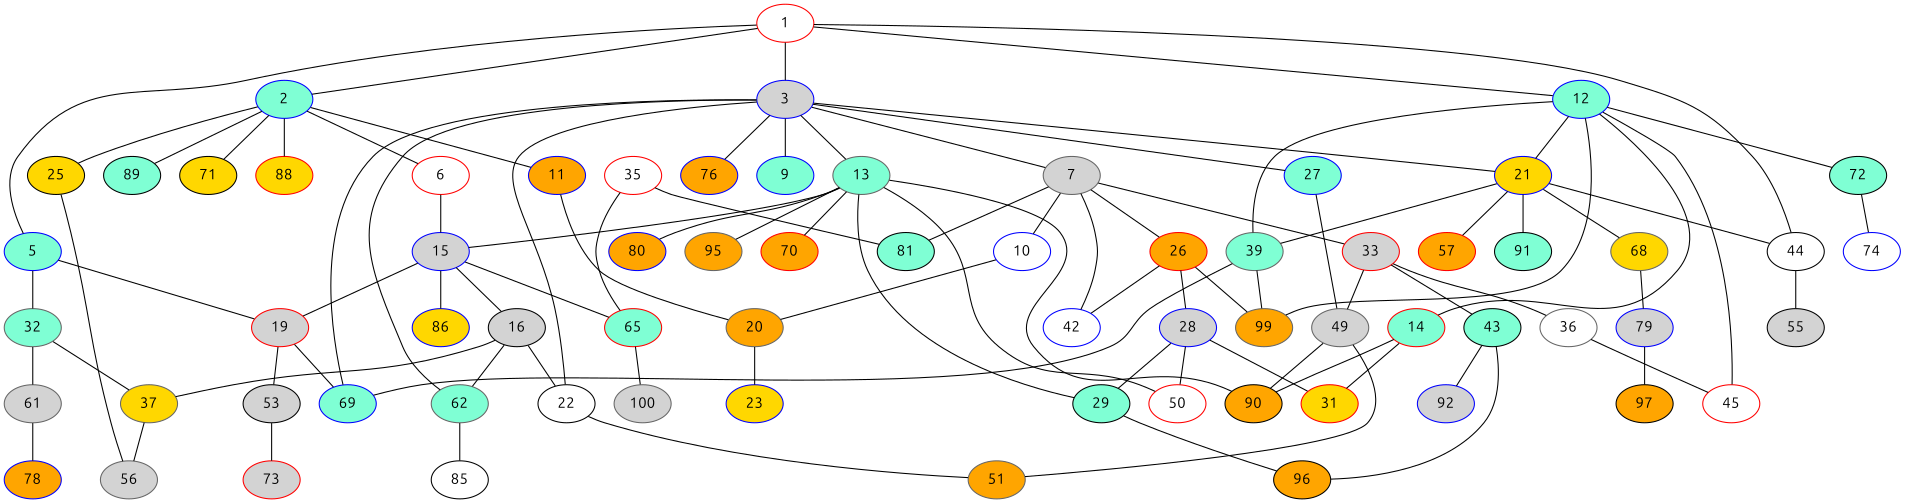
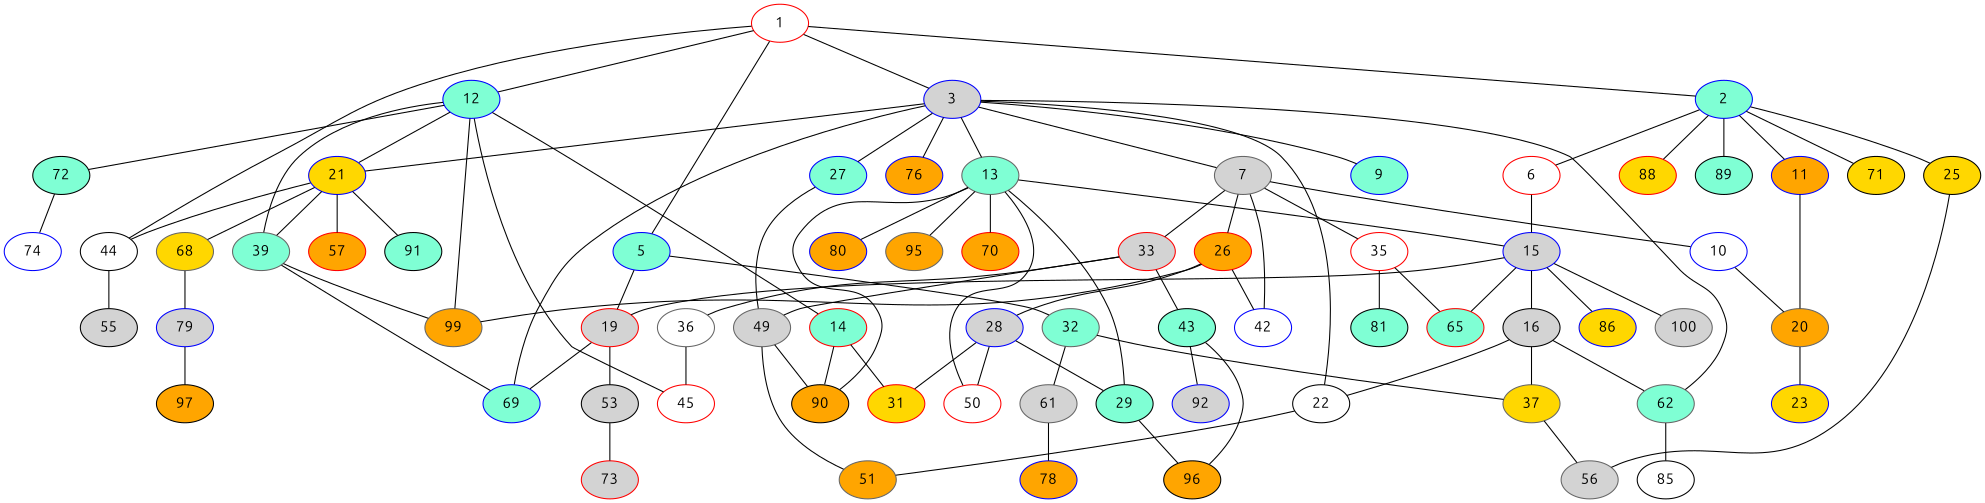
edge "7" -- "81": now "7" -- "35"
edge "65" -- "100": now "15" -- "100"
